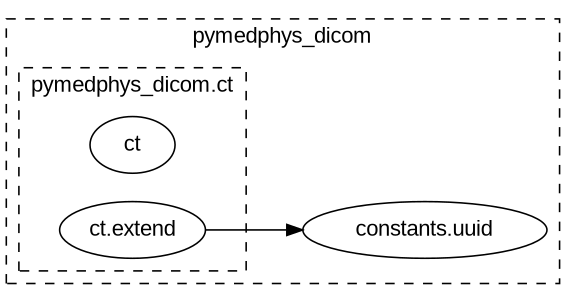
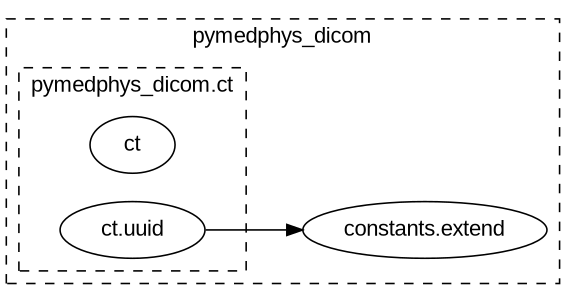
node "ct.extend": label "ct.extend" -> "ct.uuid"
node "constants.uuid": label "constants.uuid" -> "constants.extend"
